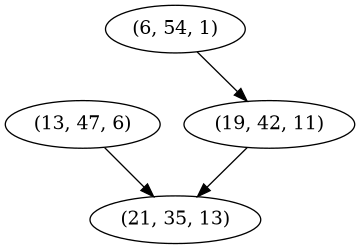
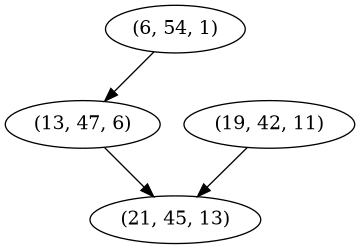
edge "(6, 54, 1)" -> "(19, 42, 11)": now "(6, 54, 1)" -> "(13, 47, 6)"
node "(21, 35, 13)": label "(21, 35, 13)" -> "(21, 45, 13)"
